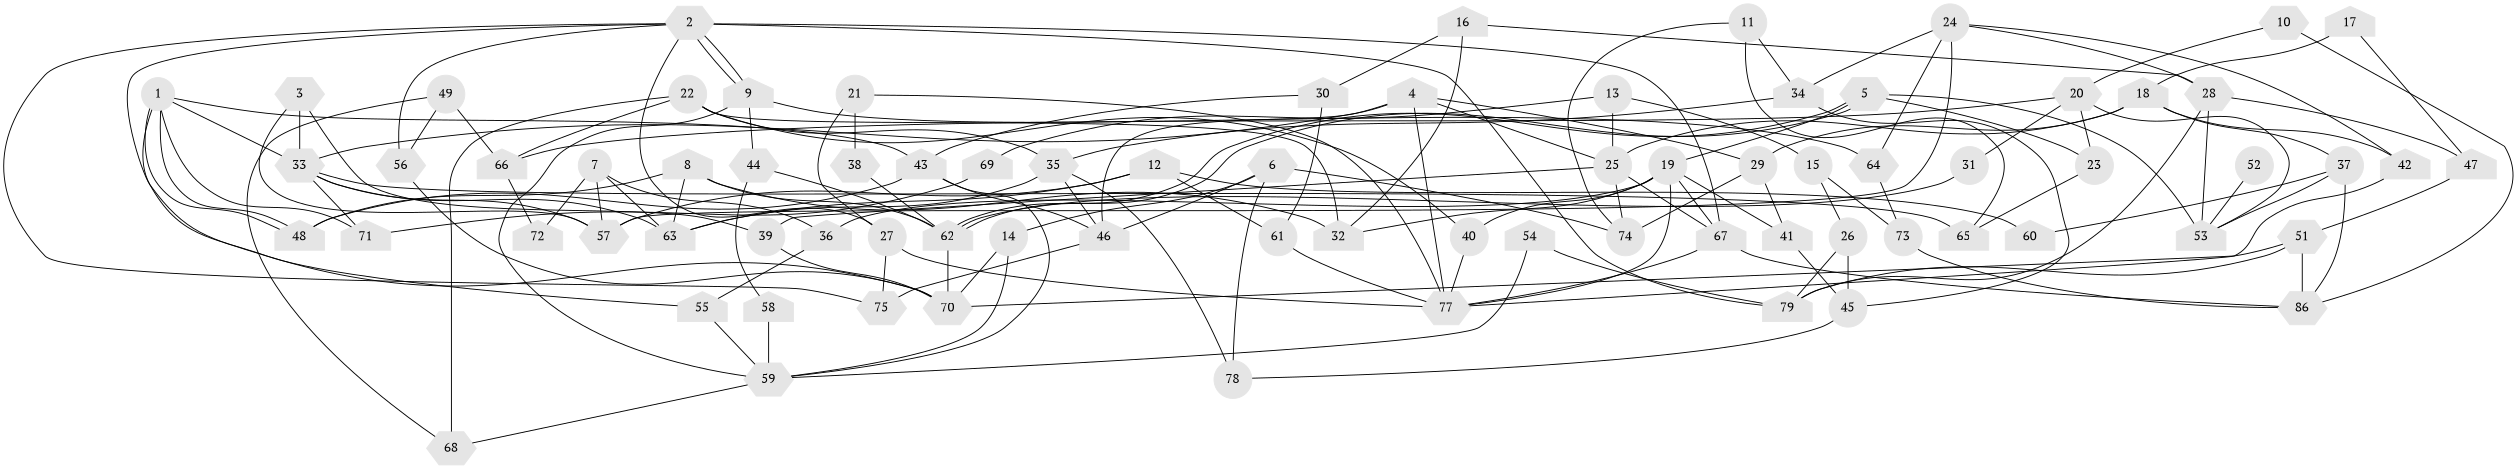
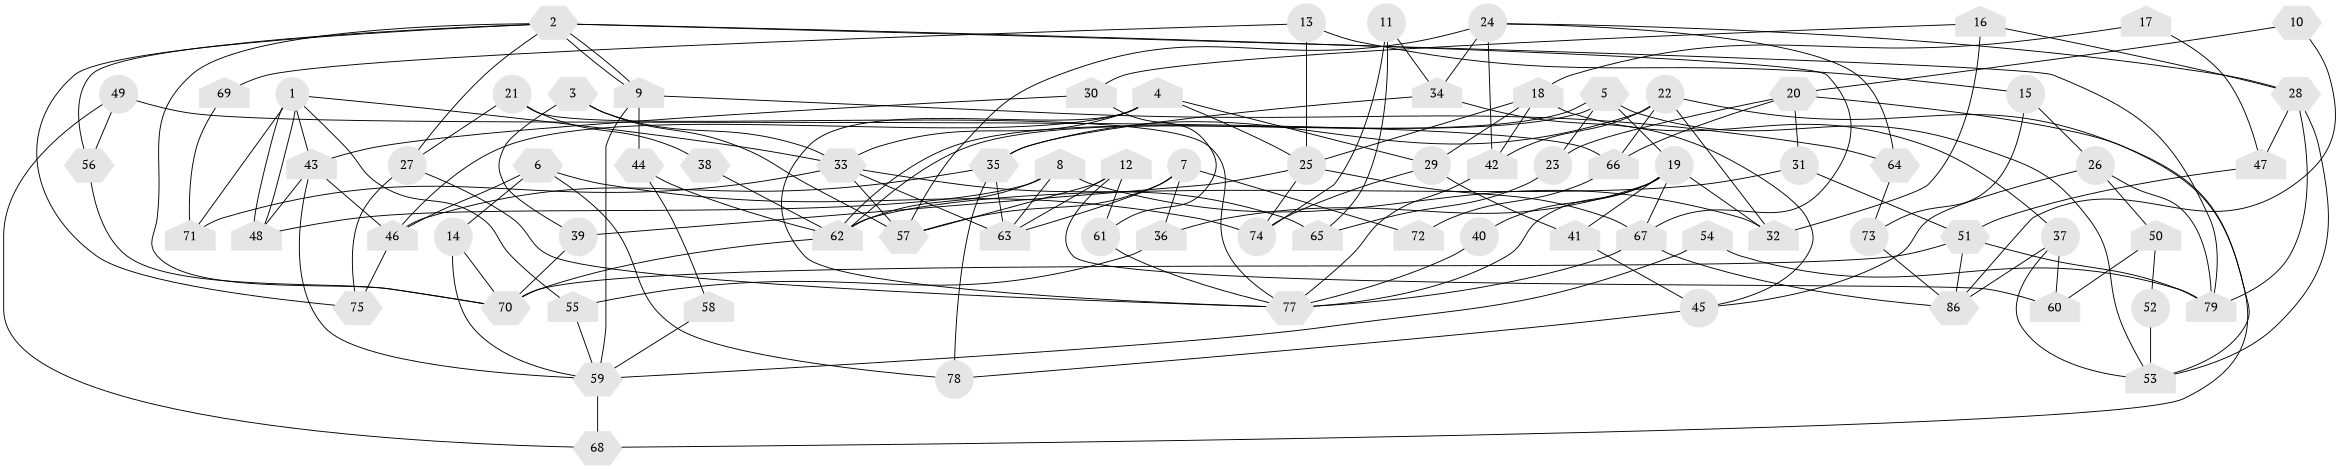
edge "22" -- "40": now "22" -- "42"
edge "31" -- "51": added
node "50": added
